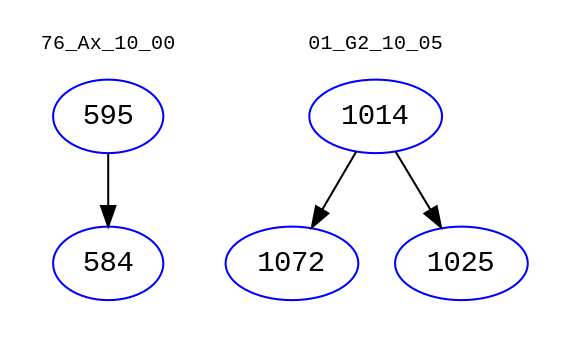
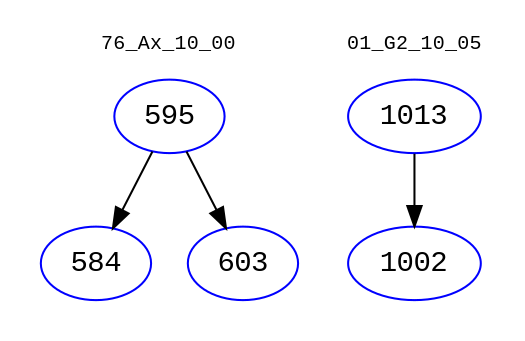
node "1014": label "1014" -> "1013"
node "603": added
node "1072": label "1072" -> "1002"
node "1025": removed
